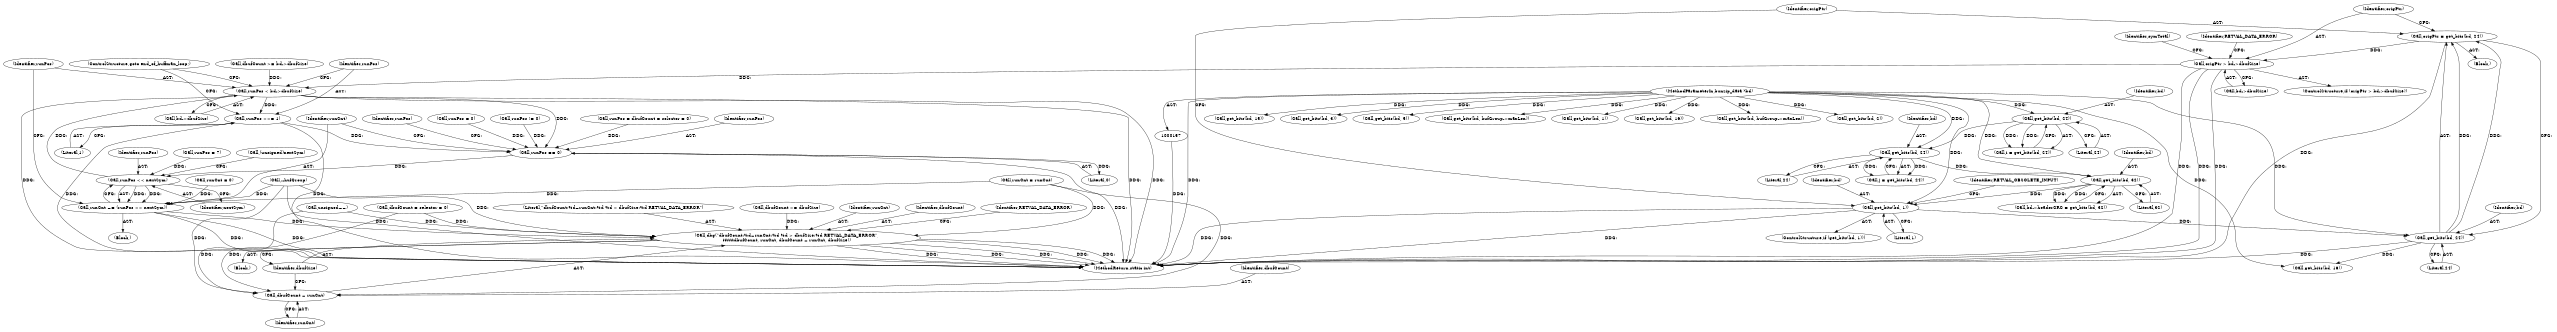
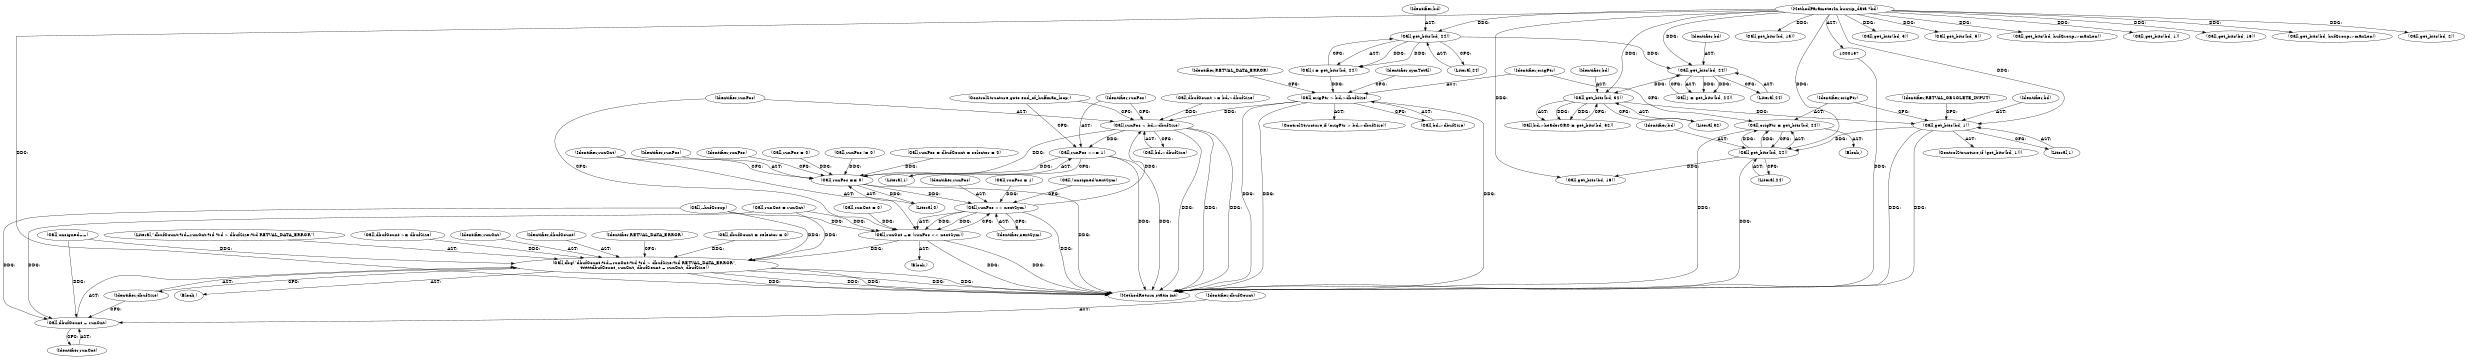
edge "(Call,origPtr = get_bits(bd, 24))" -> "(Call,origPtr > bd->dbufSize)": now "(Call,i = get_bits(bd, 24))" -> "(Call,origPtr > bd->dbufSize)"
node "(Call,runPos = 7)": label "(Call,runPos = 7)" -> "(Call,runPos = 1)"
edge "(Call,dbufCount = selector = 0)" -> "(Call,dbufCount + runCnt)": removed, label "DDG:"
edge "(Call,--hufGroup)" -> "(MethodReturn,static int)": now "(Call,runPos << nextSym)" -> "(MethodReturn,static int)"
